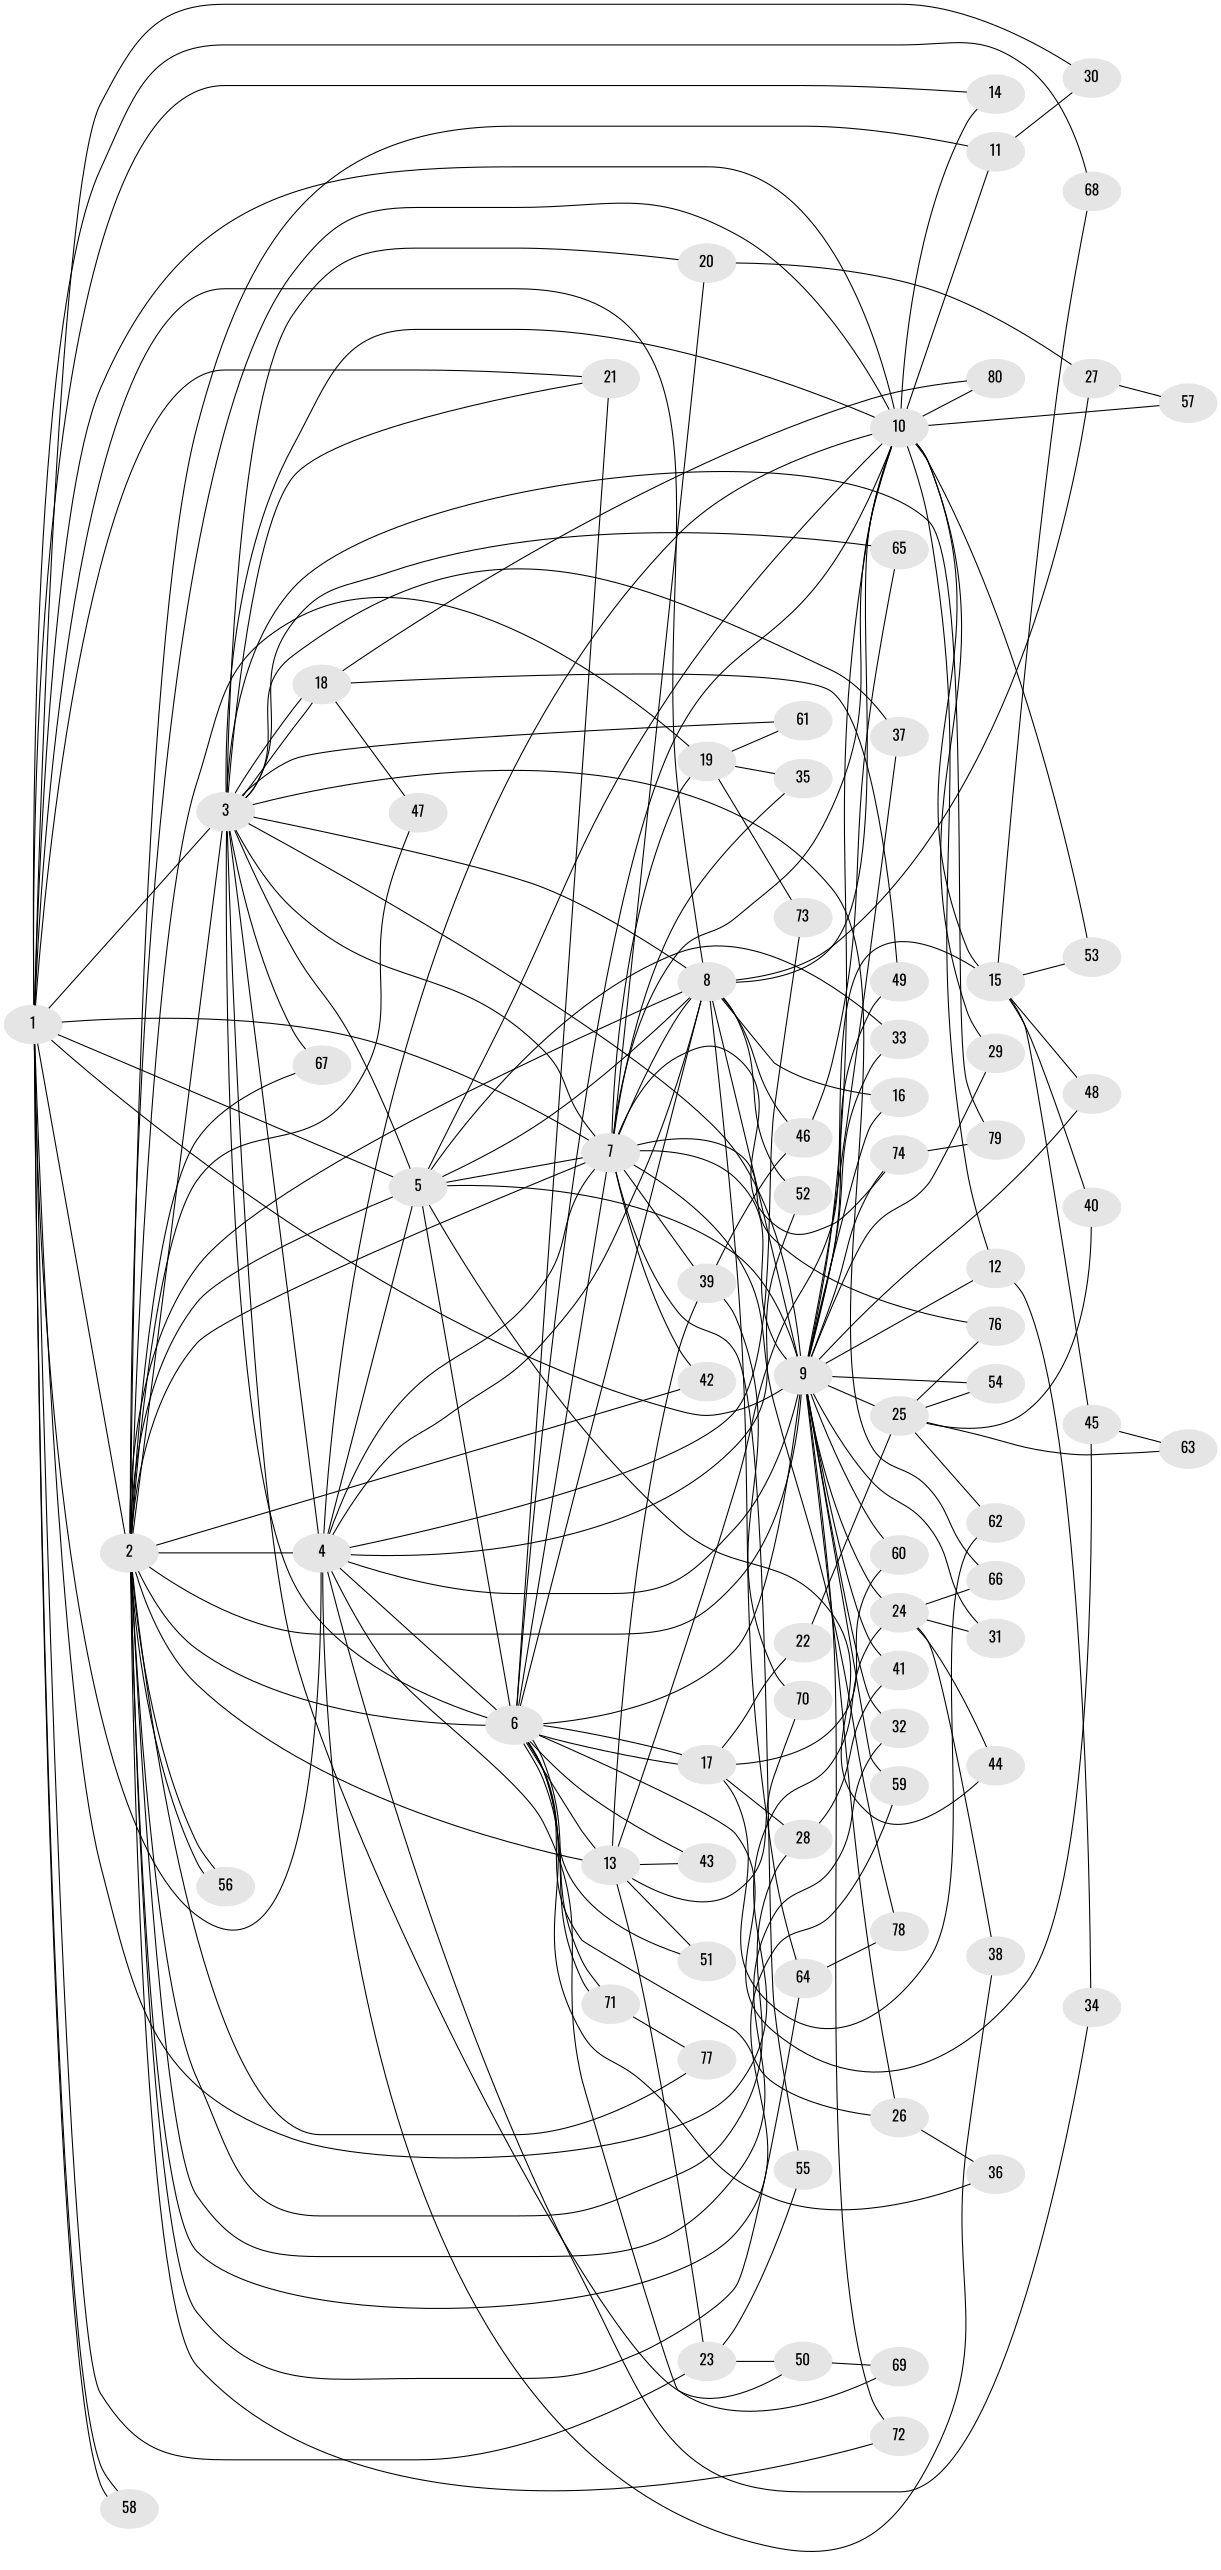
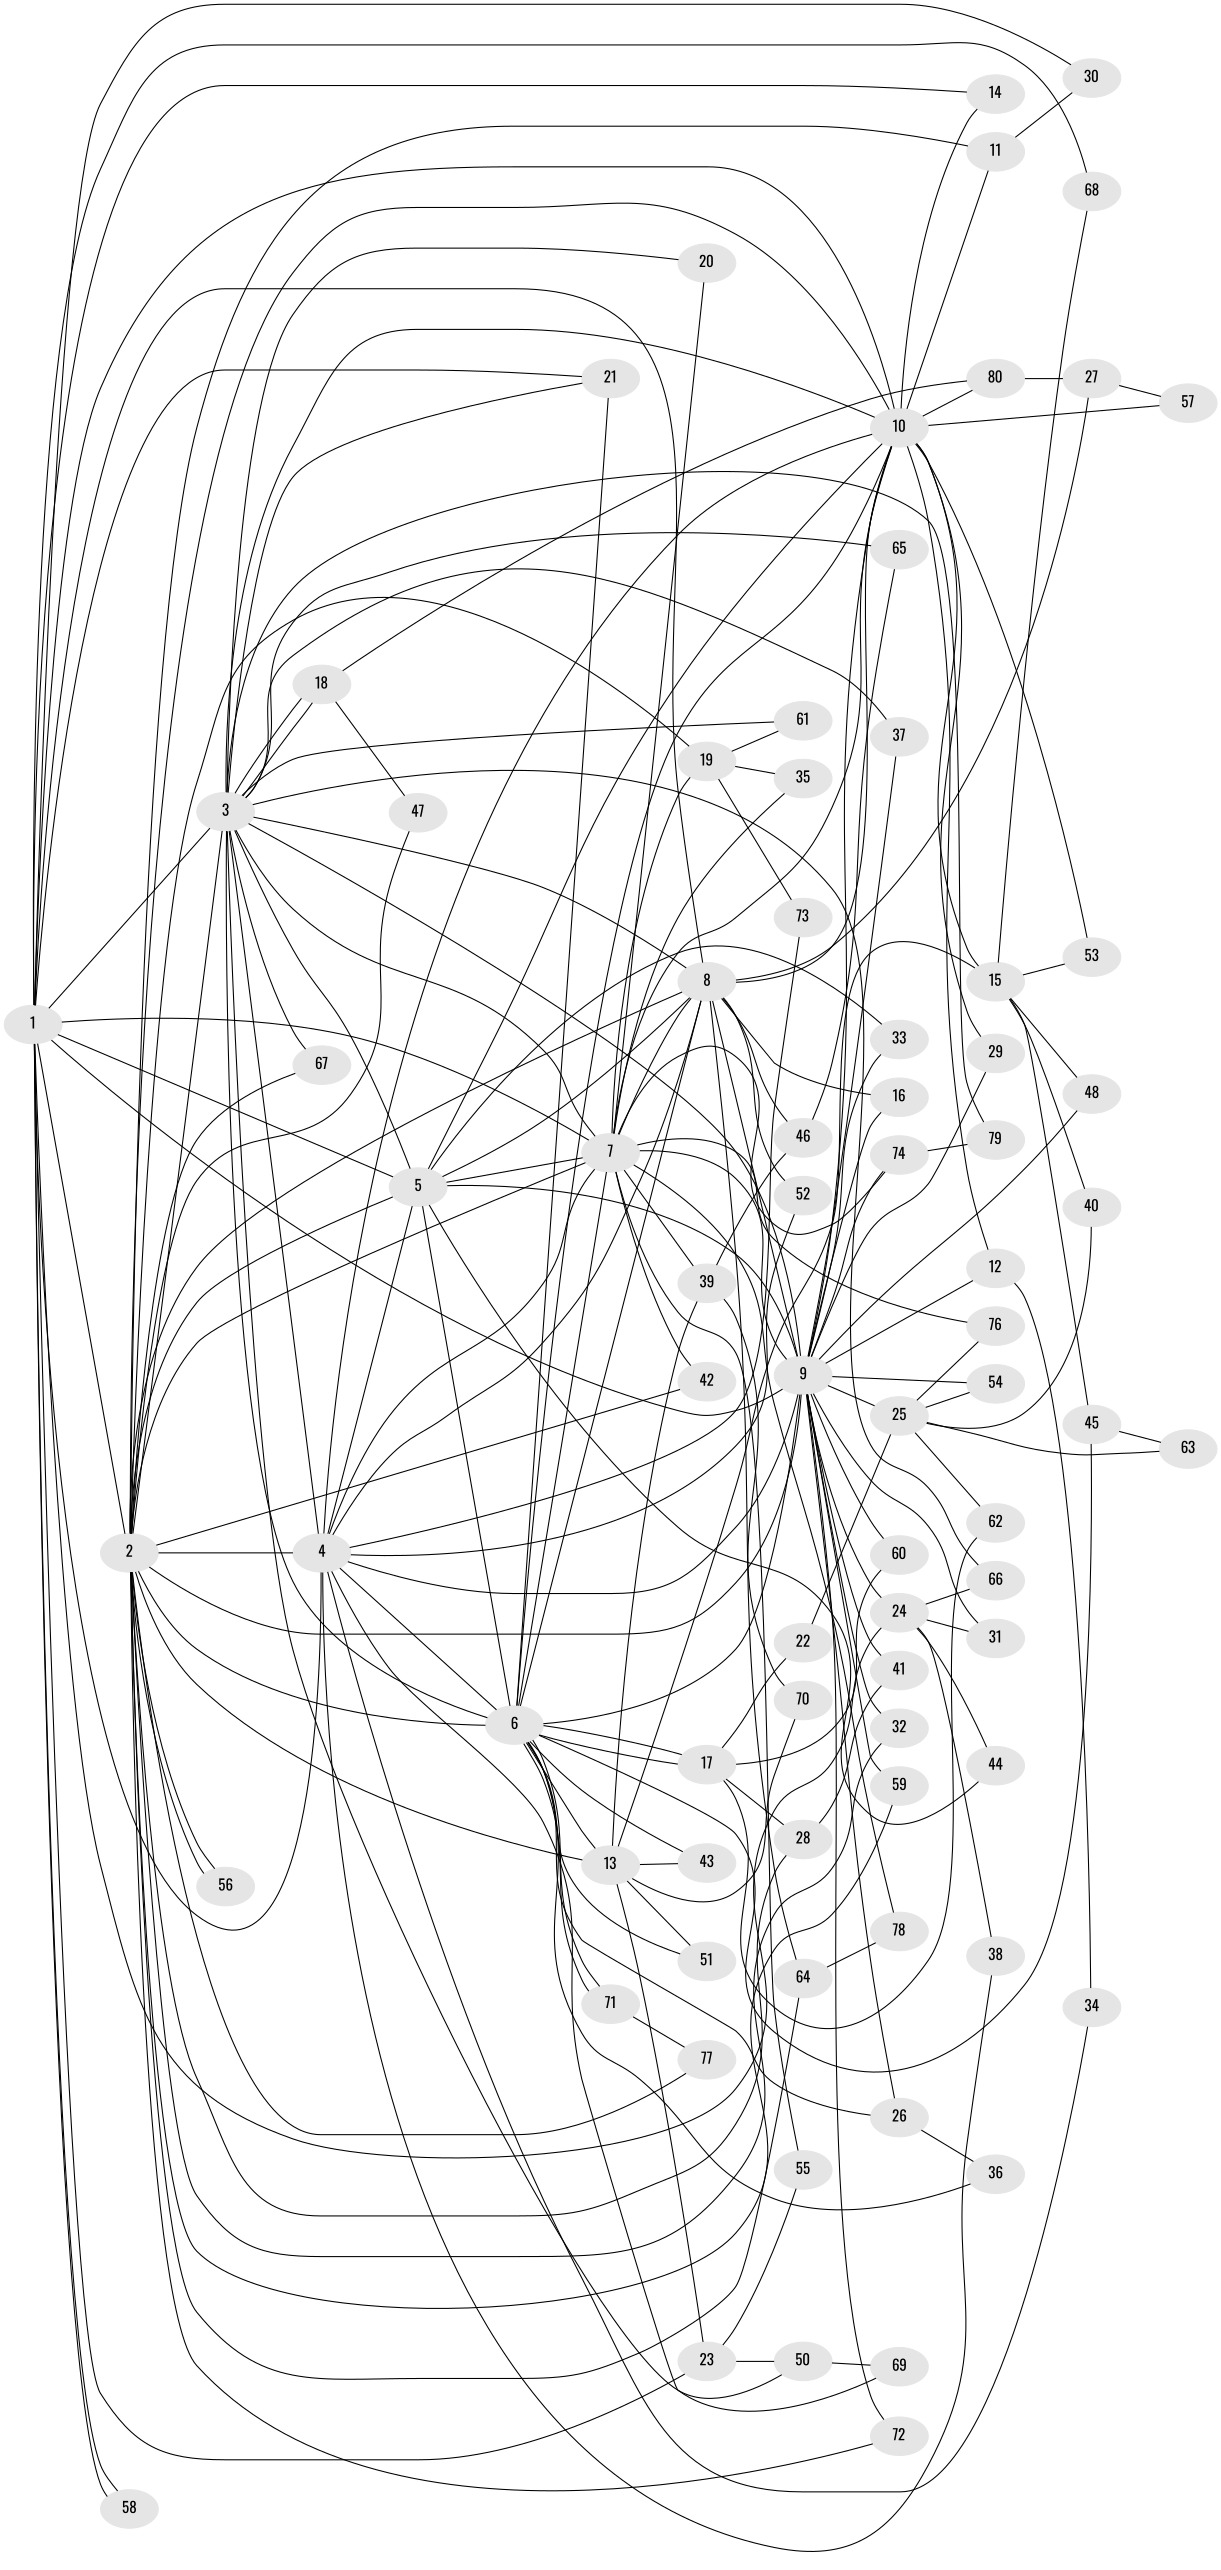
edge "20" -- "27": now "80" -- "27"
node "49": removed
